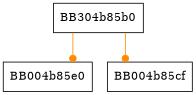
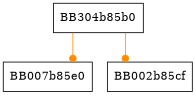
node "BB004b85e0": label "BB004b85e0" -> "BB007b85e0"
node "BB004b85cf": label "BB004b85cf" -> "BB002b85cf"
